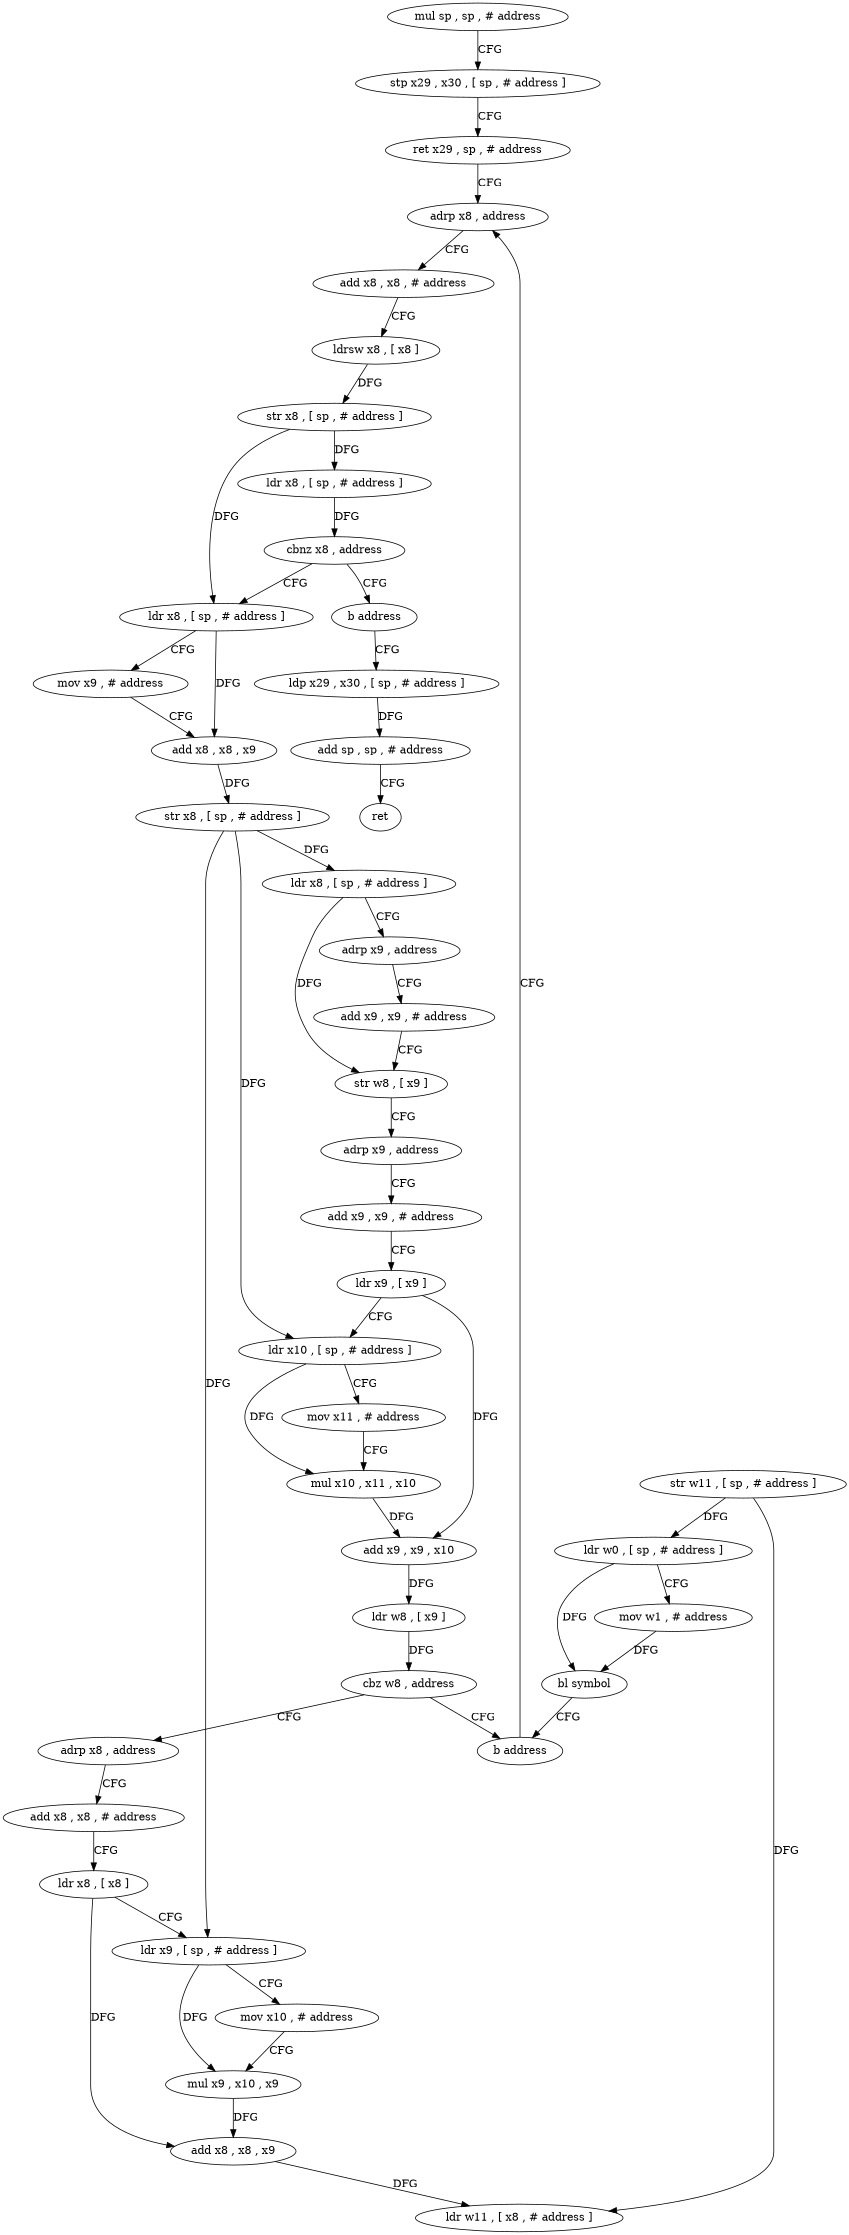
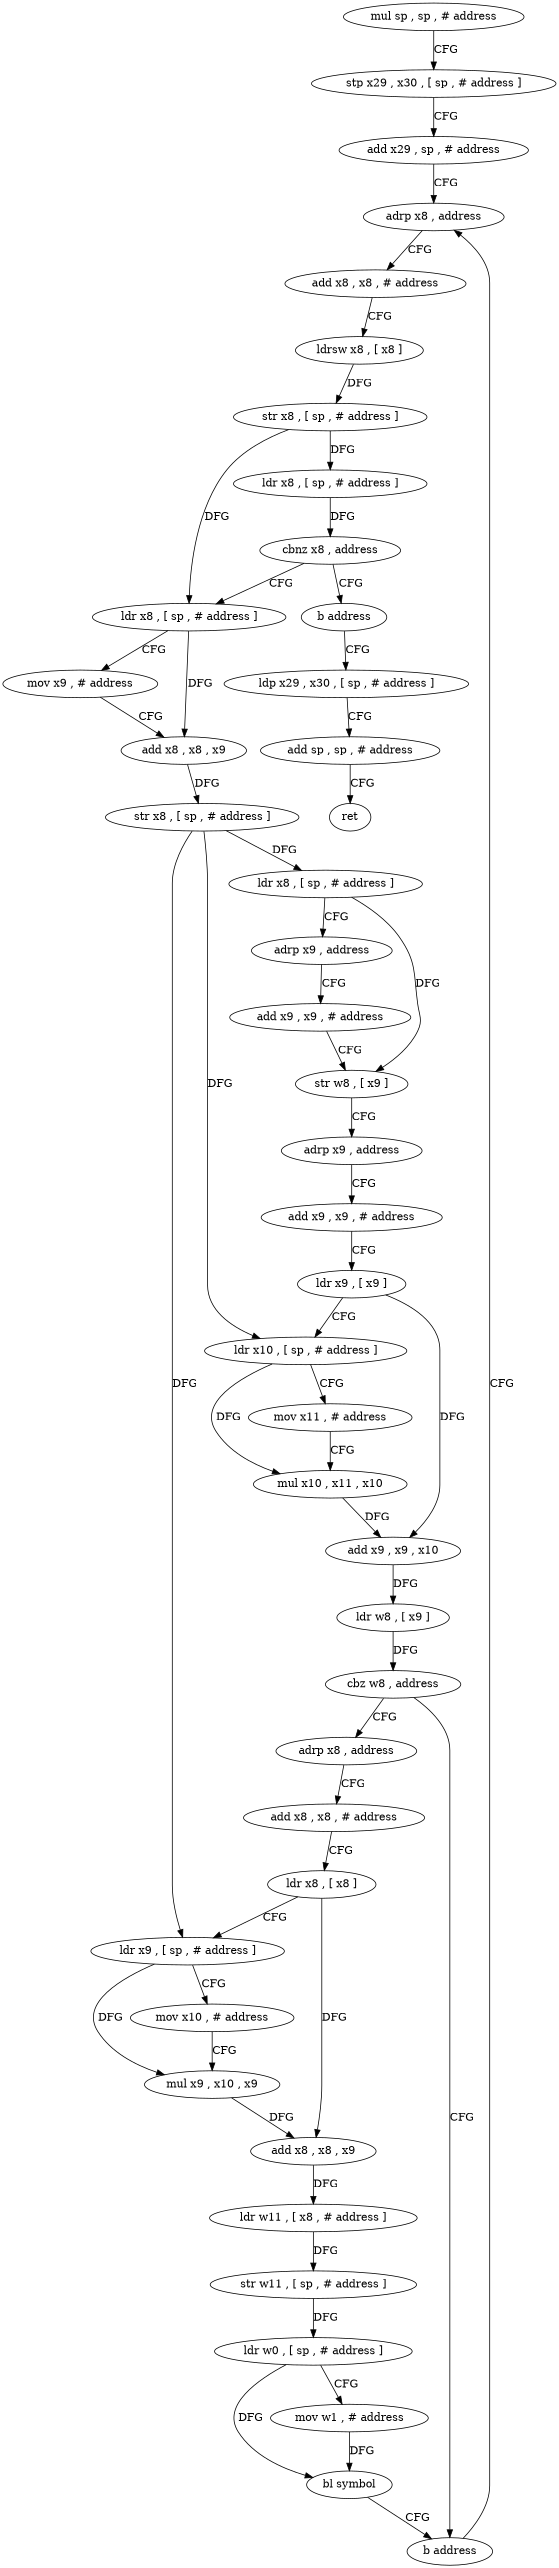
node "ret x29 , sp , # address": label "ret x29 , sp , # address" -> "add x29 , sp , # address"
edge "ldp x29 , x30 , [ sp , # address ]" -> "add sp , sp , # address": label "DFG" -> "CFG"
edge "str w11 , [ sp , # address ]" -> "ldr w11 , [ x8 , # address ]": reversed
